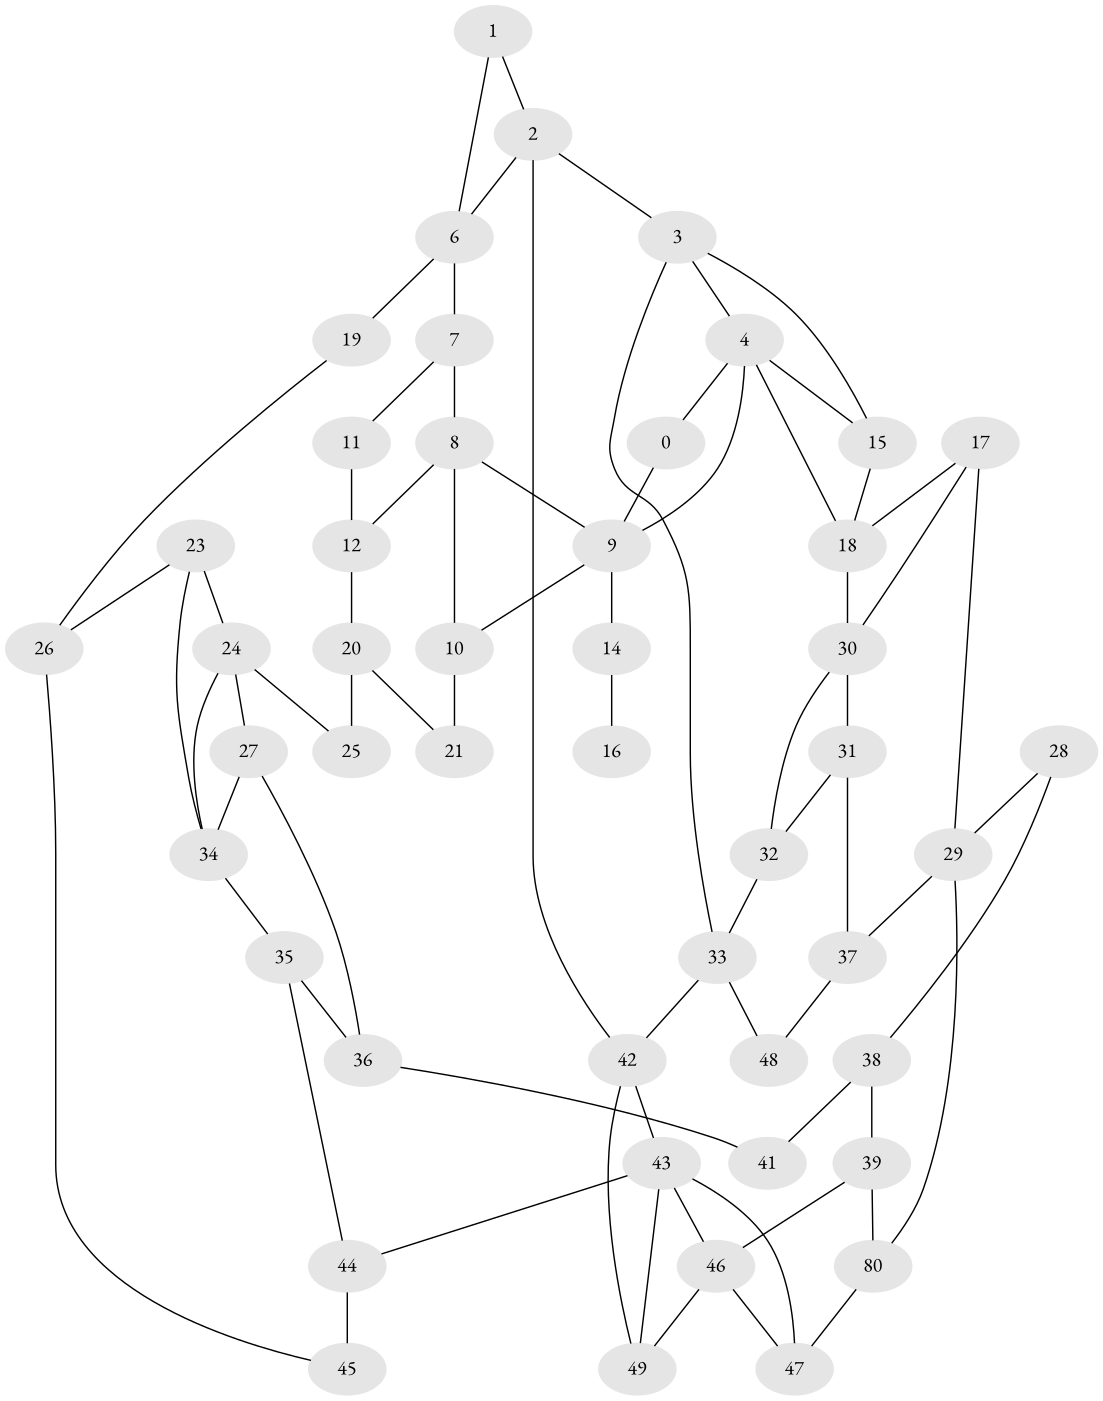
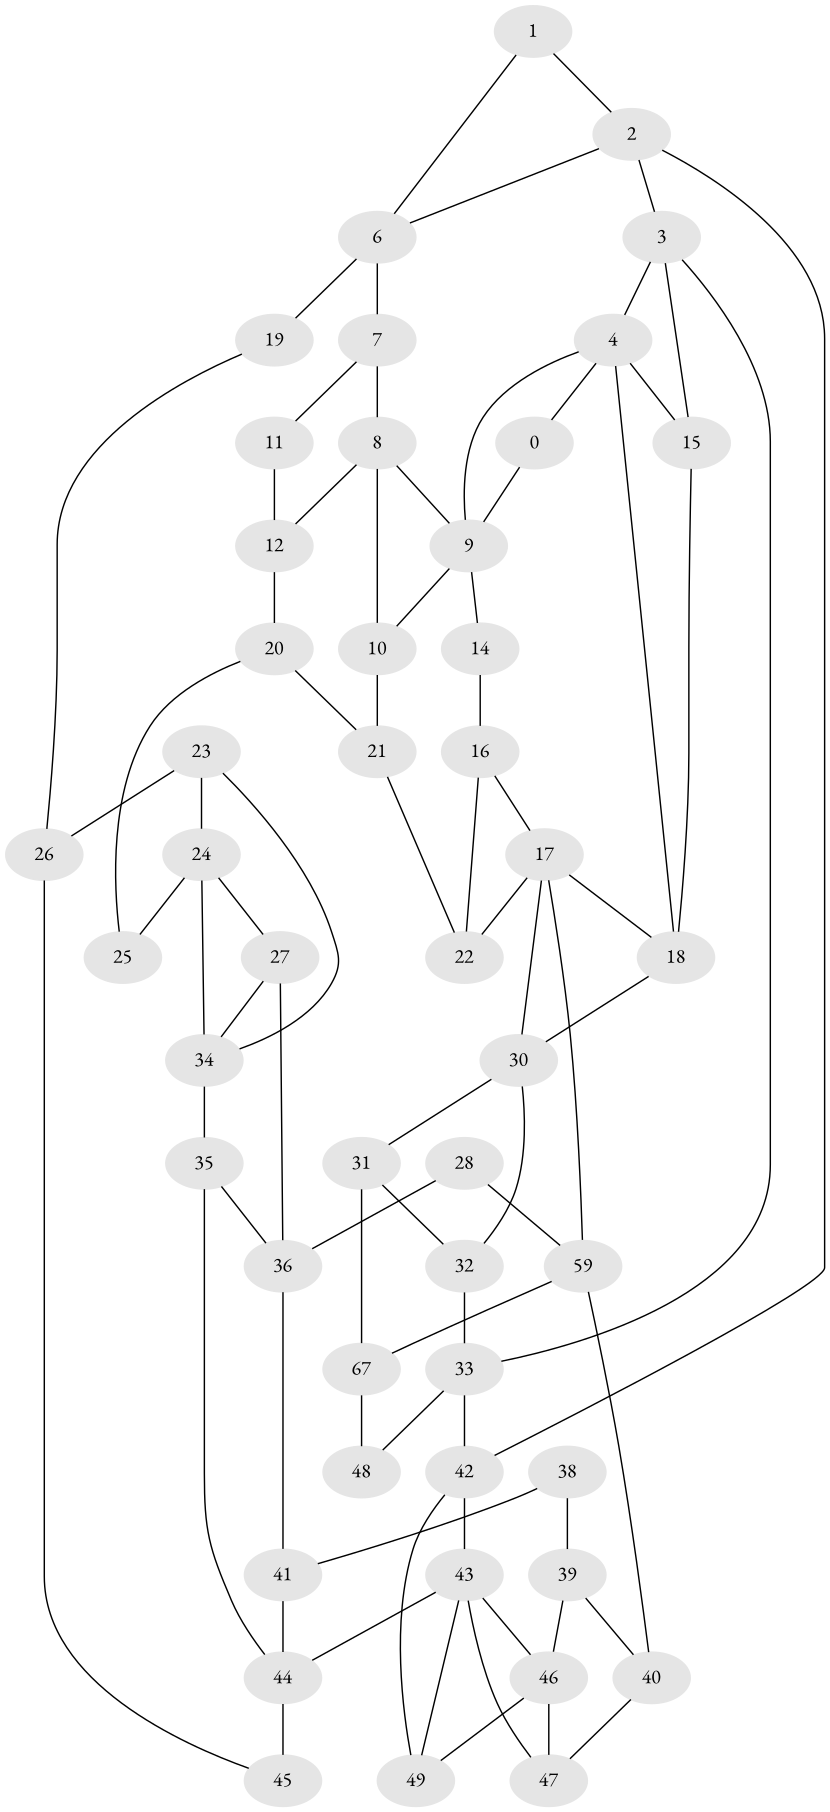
edge "16" -- "17": added
node "29": label "29" -> "59"
edge "28" -- "38": now "28" -- "36"
node "22": added
node "37": label "37" -> "67"
node "80": label "80" -> "40"
edge "41" -- "44": added
